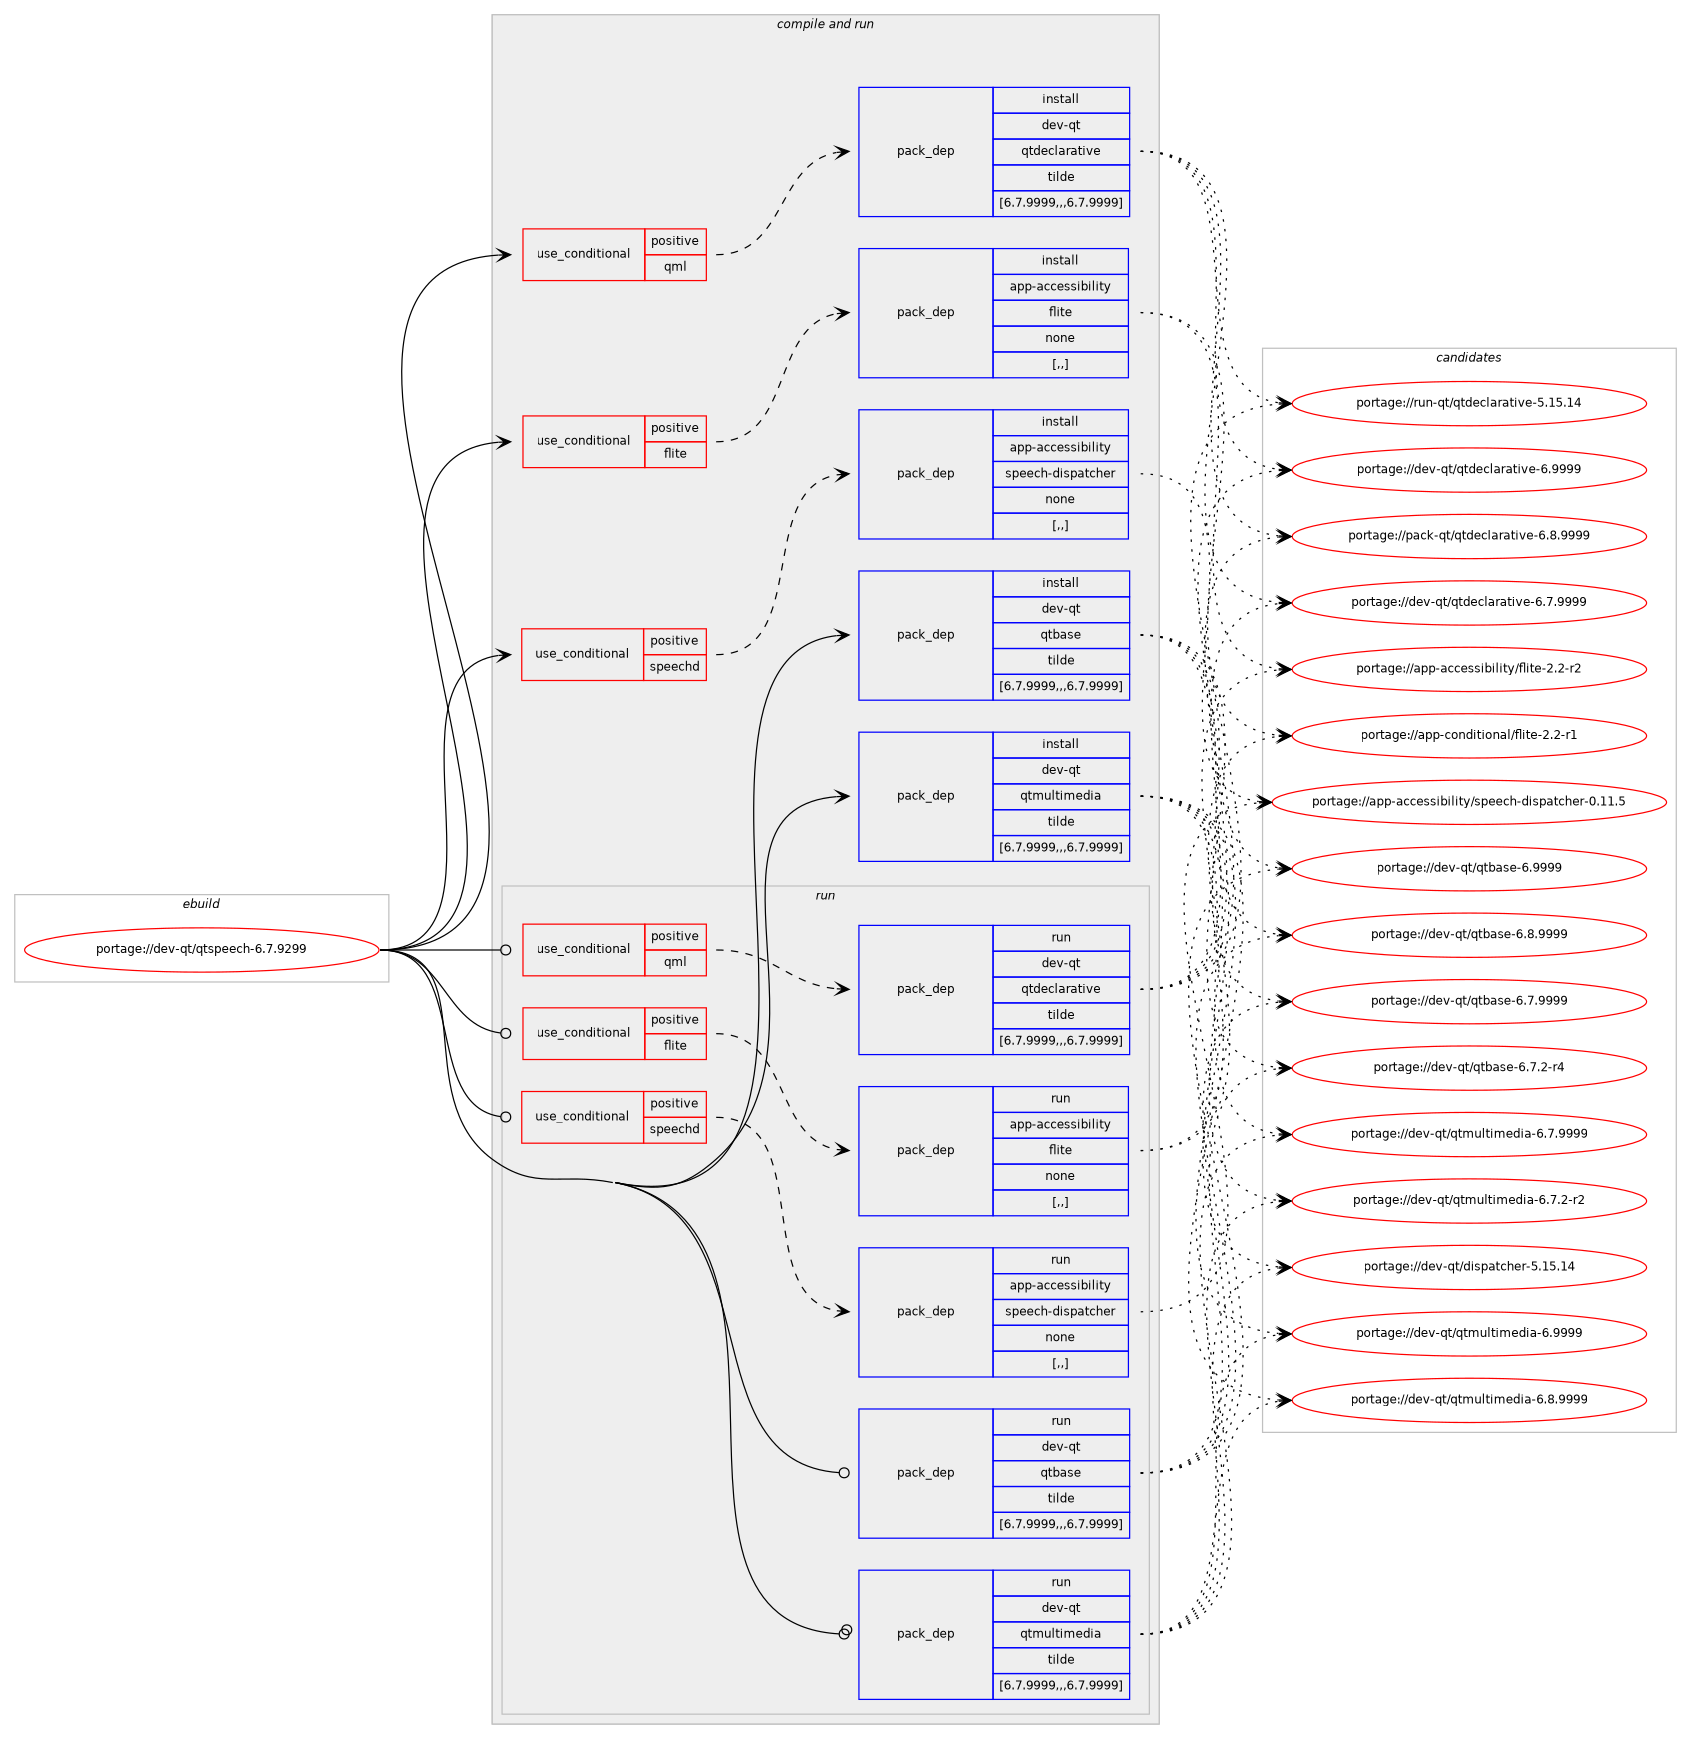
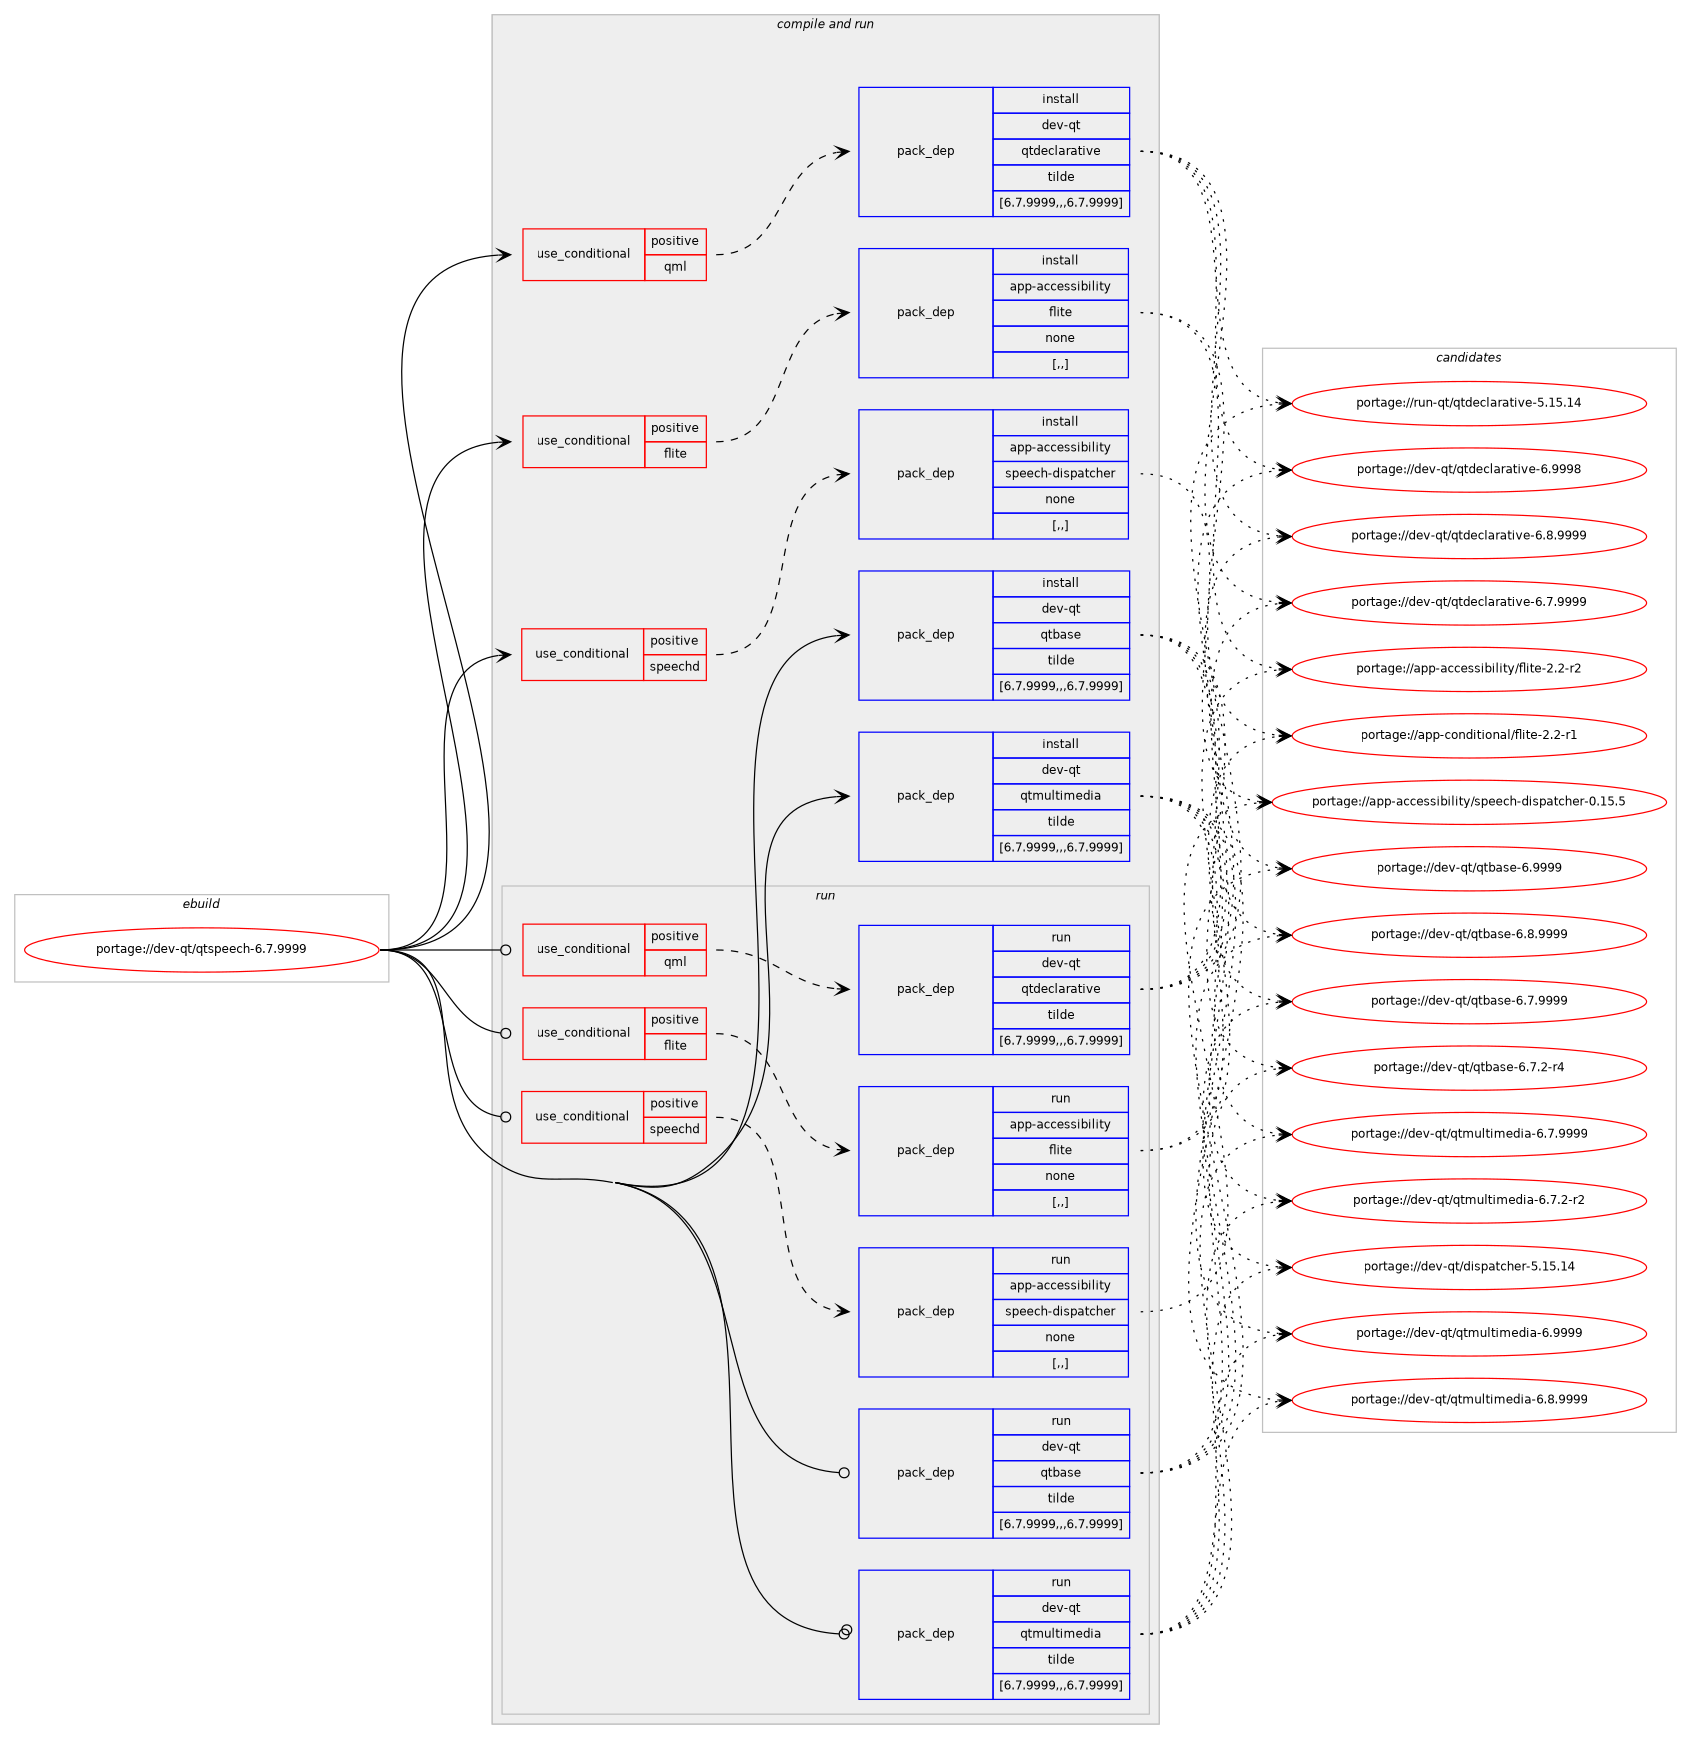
node "portage://dev-qt/qtdeclarative-6.9999": label "portage://dev-qt/qtdeclarative-6.9999" -> "portage://dev-qt/qtdeclarative-6.9998"
node "portage://pack-qt/qtdeclarative-6.8.9999": label "portage://pack-qt/qtdeclarative-6.8.9999" -> "portage://dev-qt/qtdeclarative-6.8.9999"
node "portage://app-accessibility/speech-dispatcher-0.11.5": label "portage://app-accessibility/speech-dispatcher-0.11.5" -> "portage://app-accessibility/speech-dispatcher-0.15.5"
node "portage://dev-qt/qtspeech-6.7.9299": label "portage://dev-qt/qtspeech-6.7.9299" -> "portage://dev-qt/qtspeech-6.7.9999"
